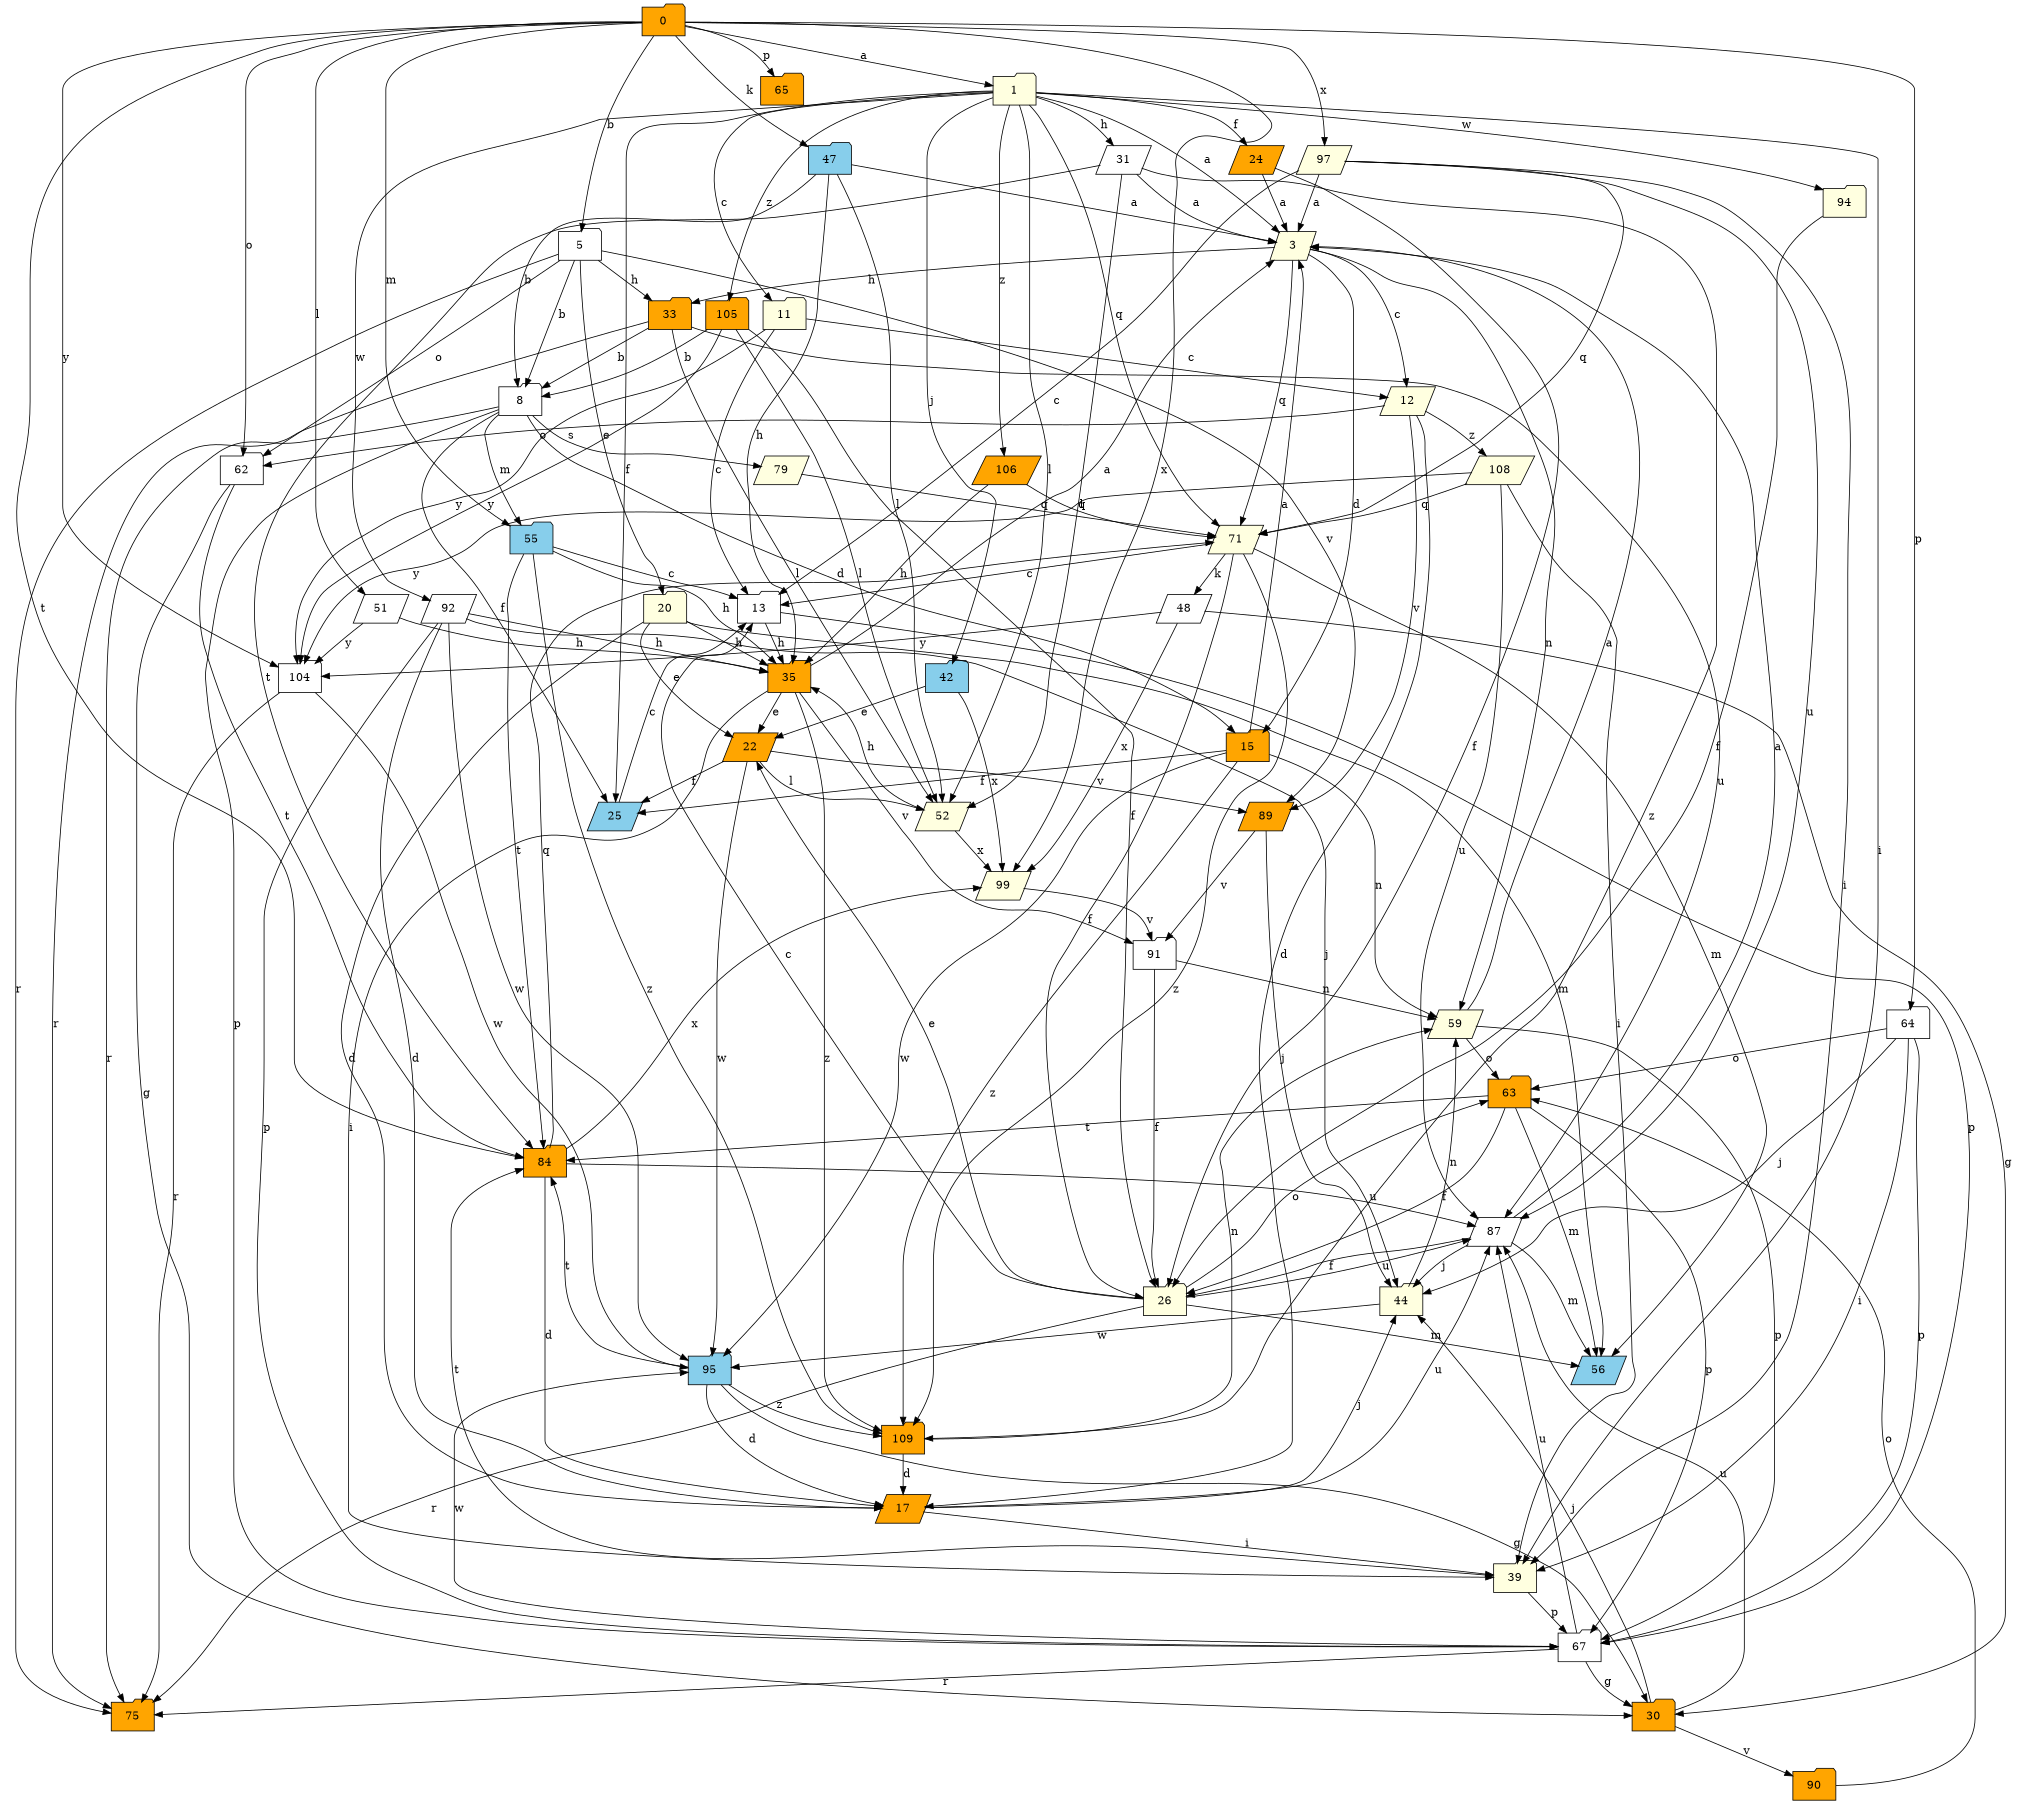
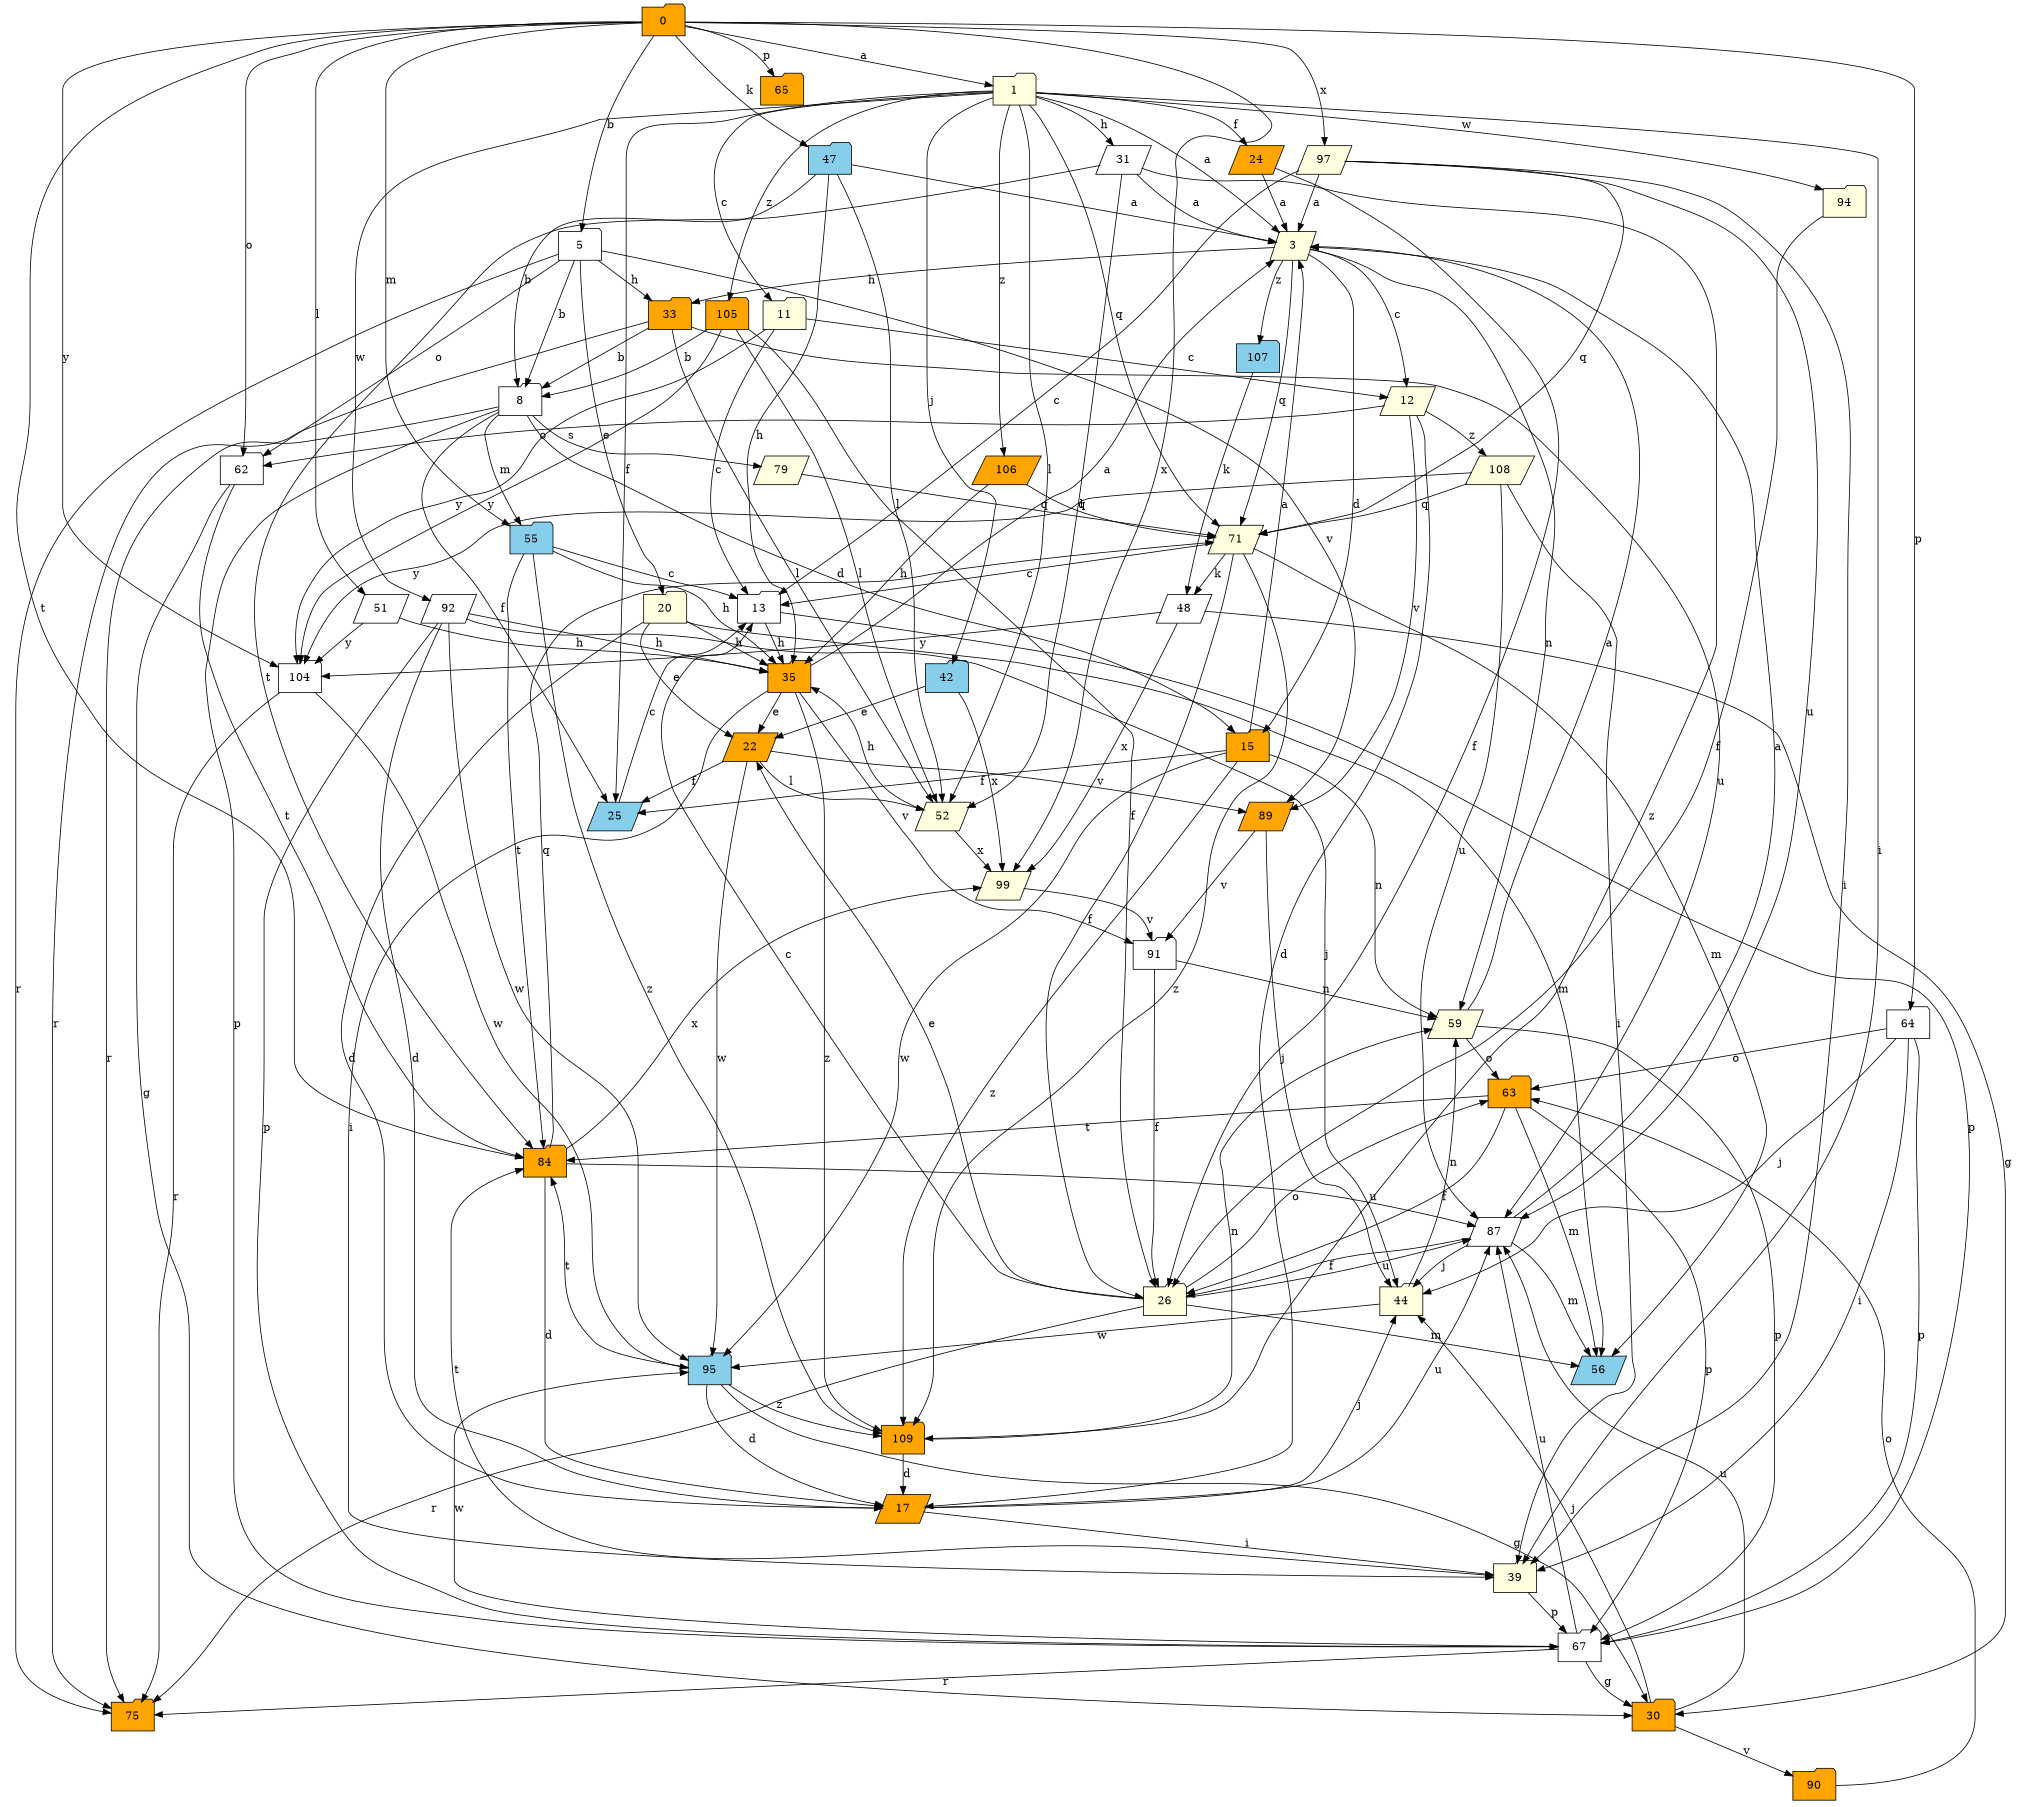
node "107": added
